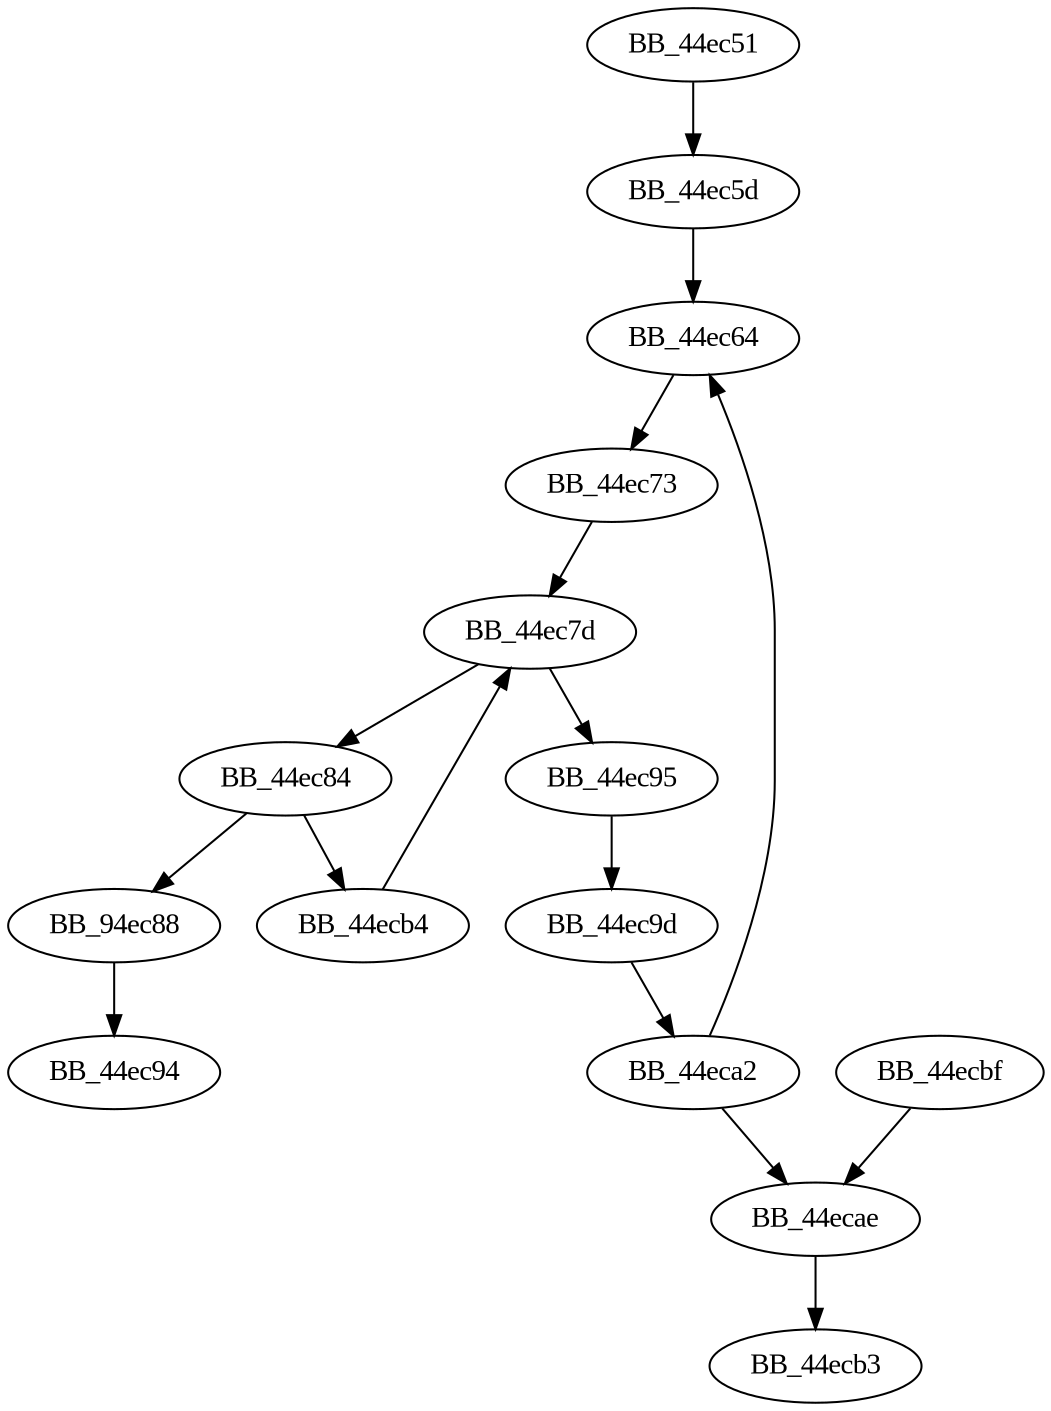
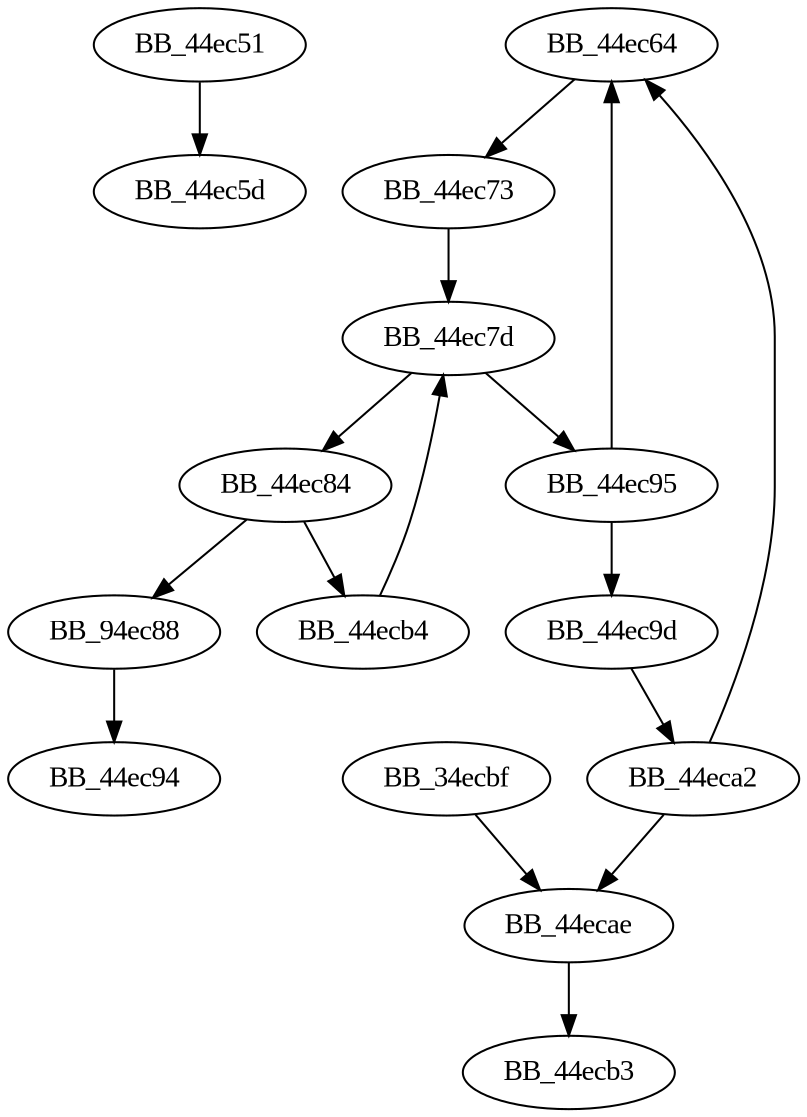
edge "BB_44ec5d" -> "BB_44ec64": now "BB_44ec95" -> "BB_44ec64"
node "BB_44ecbf": label "BB_44ecbf" -> "BB_34ecbf"
